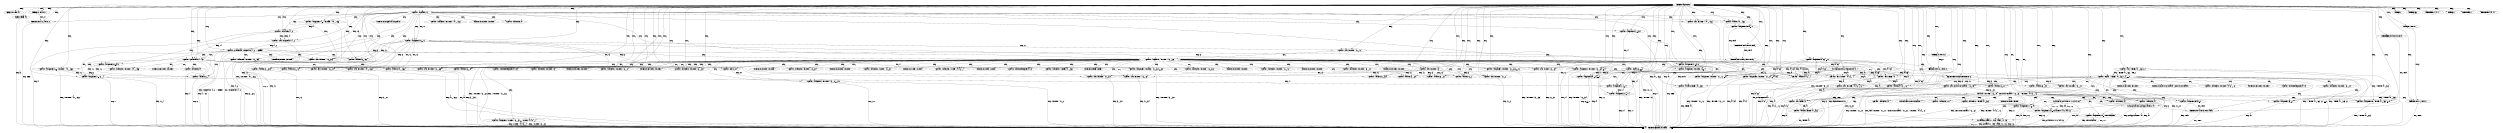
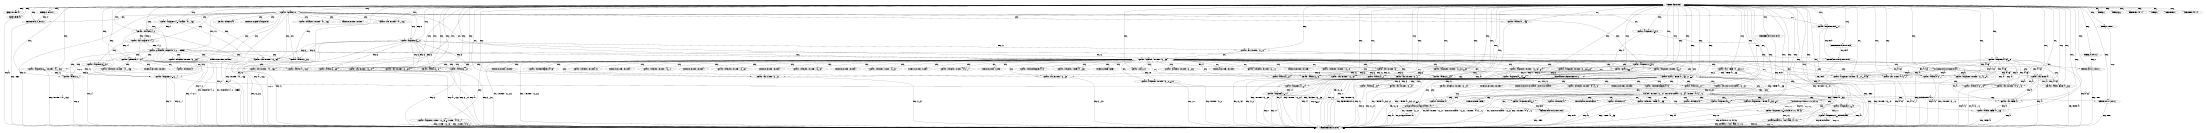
edge "(<operator>.logicalNot,!*(_DWORD *)(v3 + 328))" -> "(<operator>.and,*((_BYTE *)a1 + 583) & 2)": added, label "CDG:"
edge "(METHOD,tftp_connect)" -> "(<operator>.assignment,v7 = v14)": reversed
edge "(<operator>.cast,(_DWORD *)v3)" -> "(<operator>.cast,(_WORD *)(v3 + 52))": added, label "DDG: v3"
